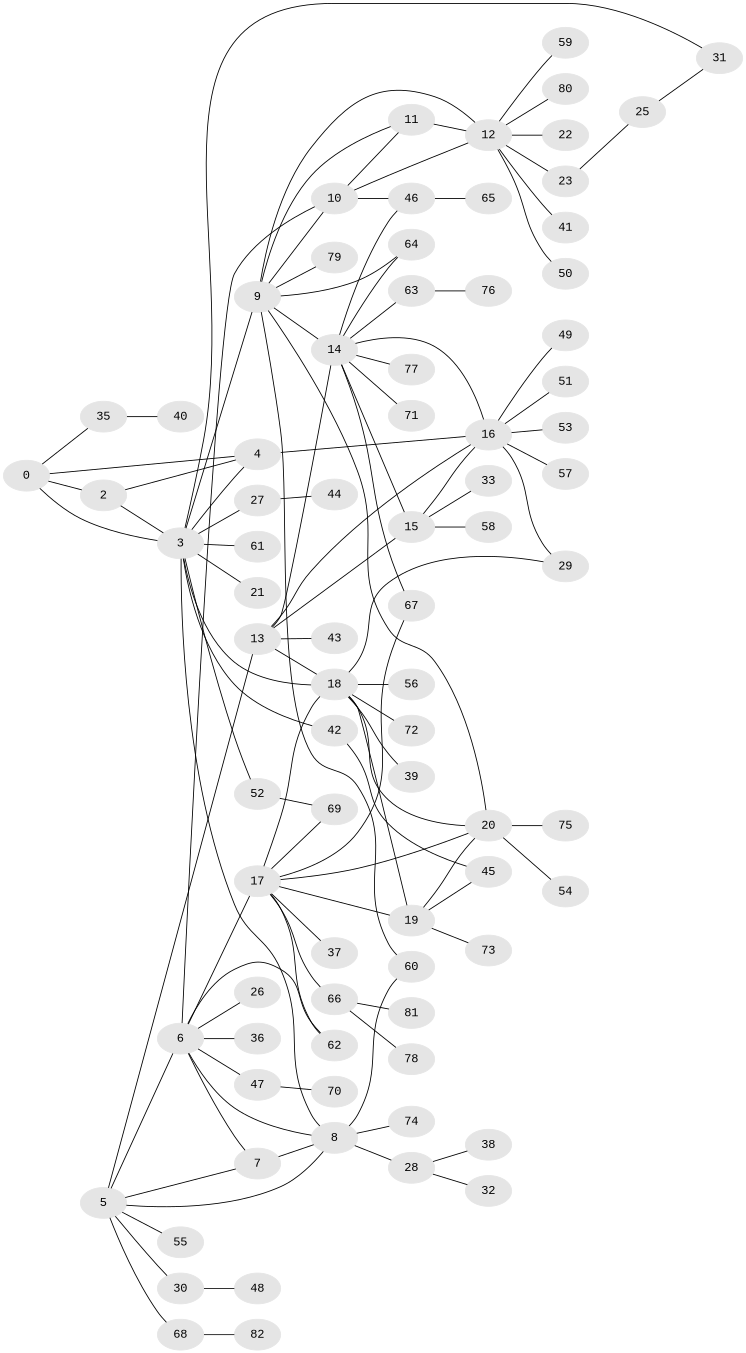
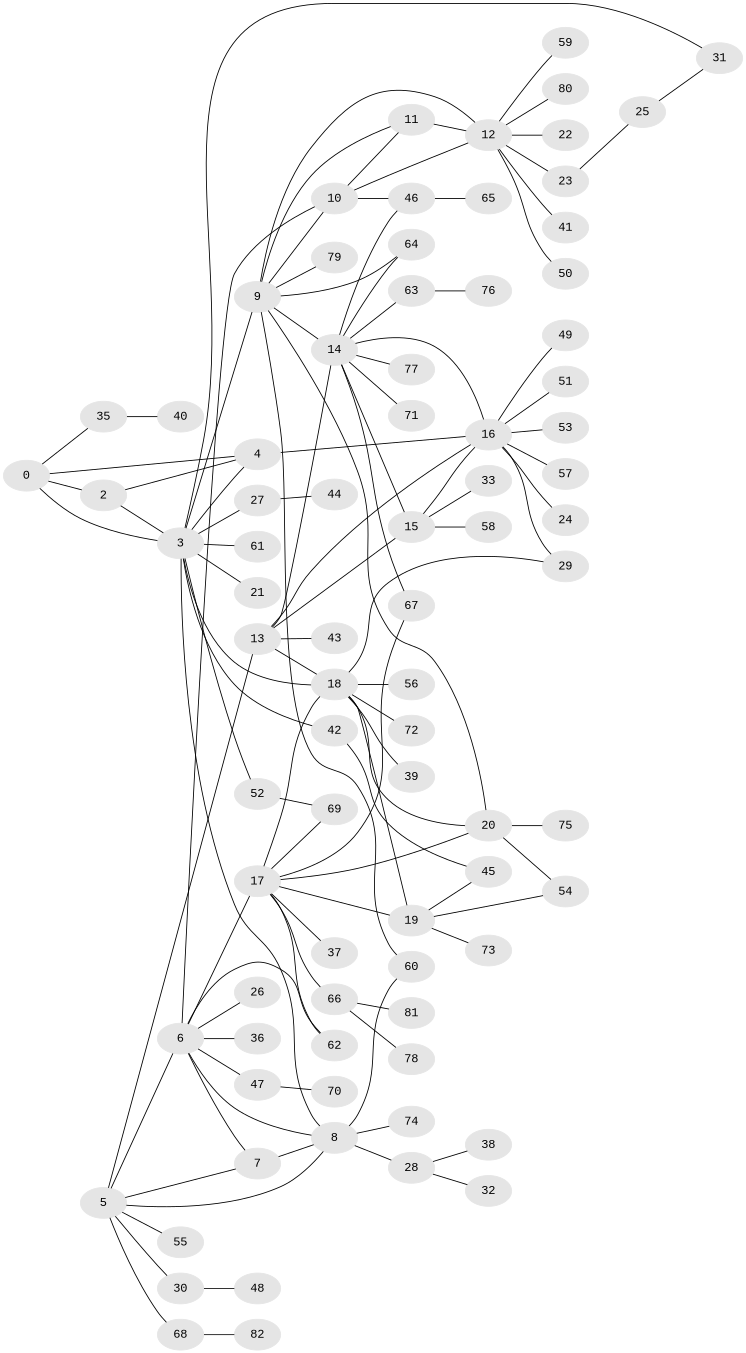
node "24": added
edge "20" -- "19": now "54" -- "19"
